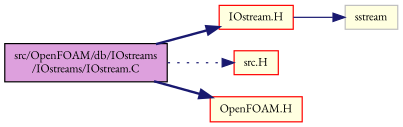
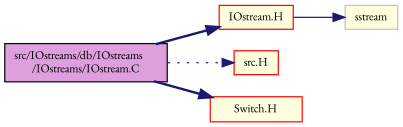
node "src/OpenFOAM/db/IOstreams /IOstreams/IOstream.C": label "src/OpenFOAM/db/IOstreams /IOstreams/IOstream.C" -> "src/IOstreams/db/IOstreams /IOstreams/IOstream.C"
node "OpenFOAM.H": label "OpenFOAM.H" -> "Switch.H"
